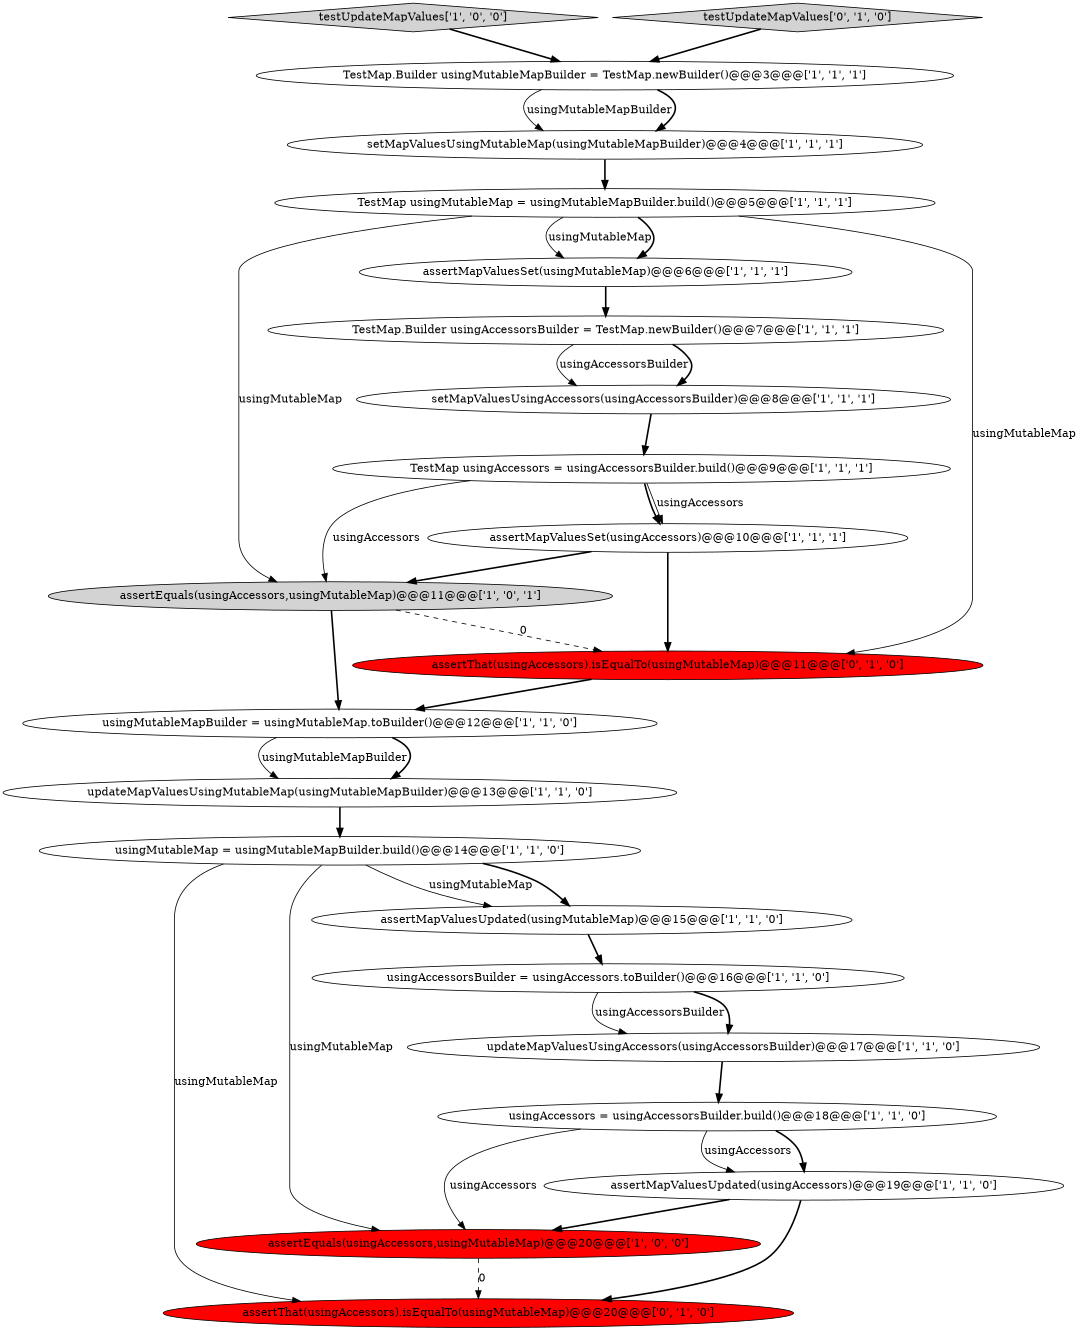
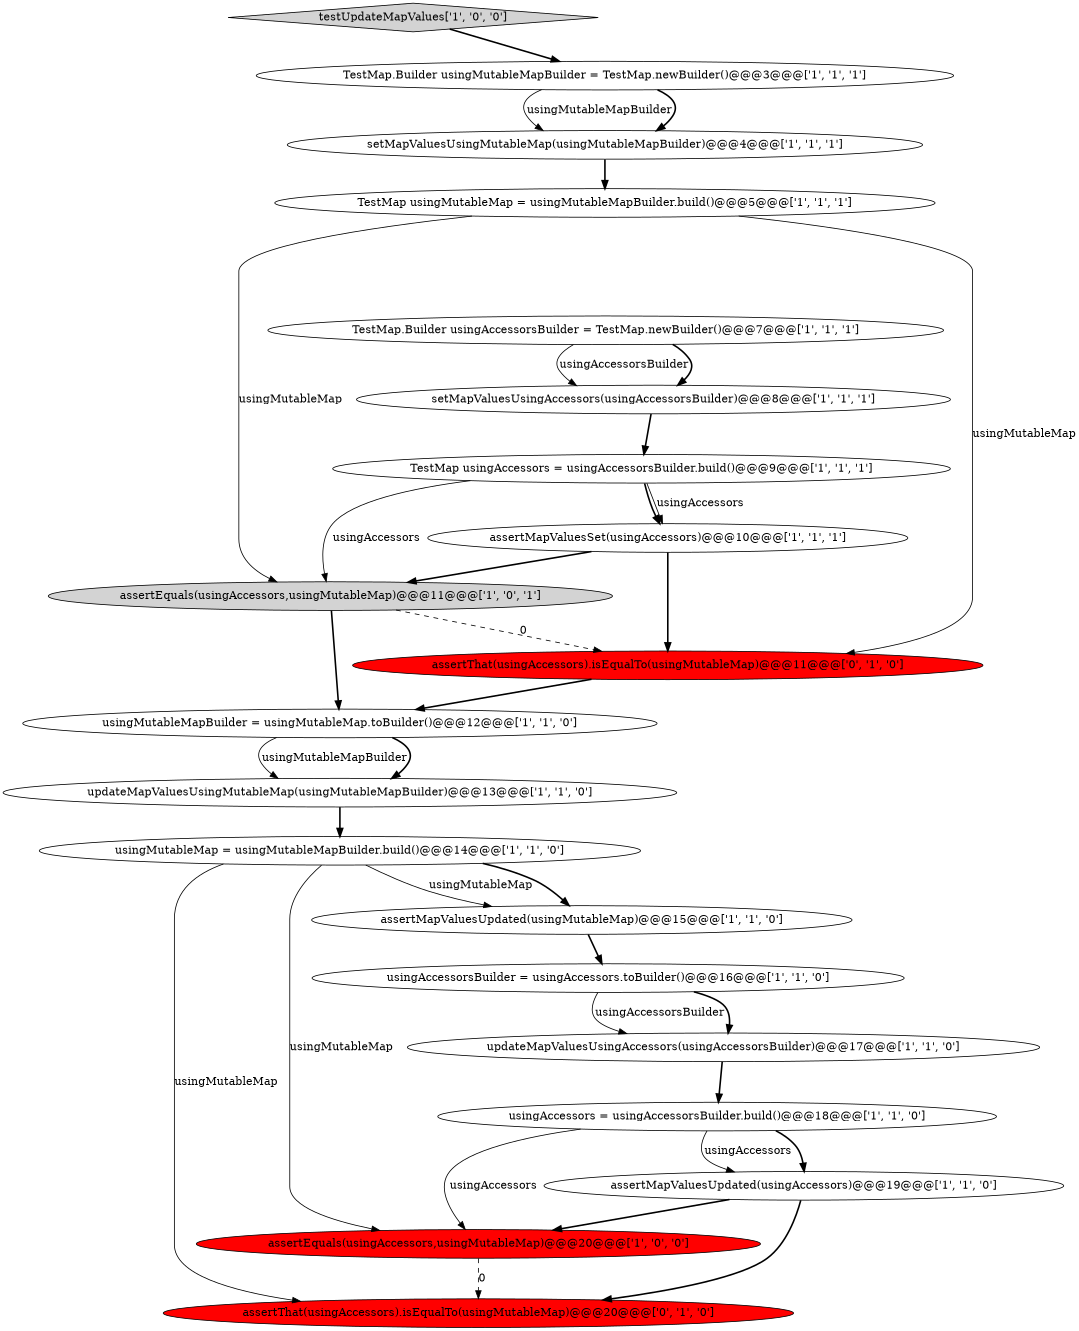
node "testUpdateMapValues['0', '1', '0']": removed
node "assertMapValuesSet(usingMutableMap)@@@6@@@['1', '1', '1']": removed
